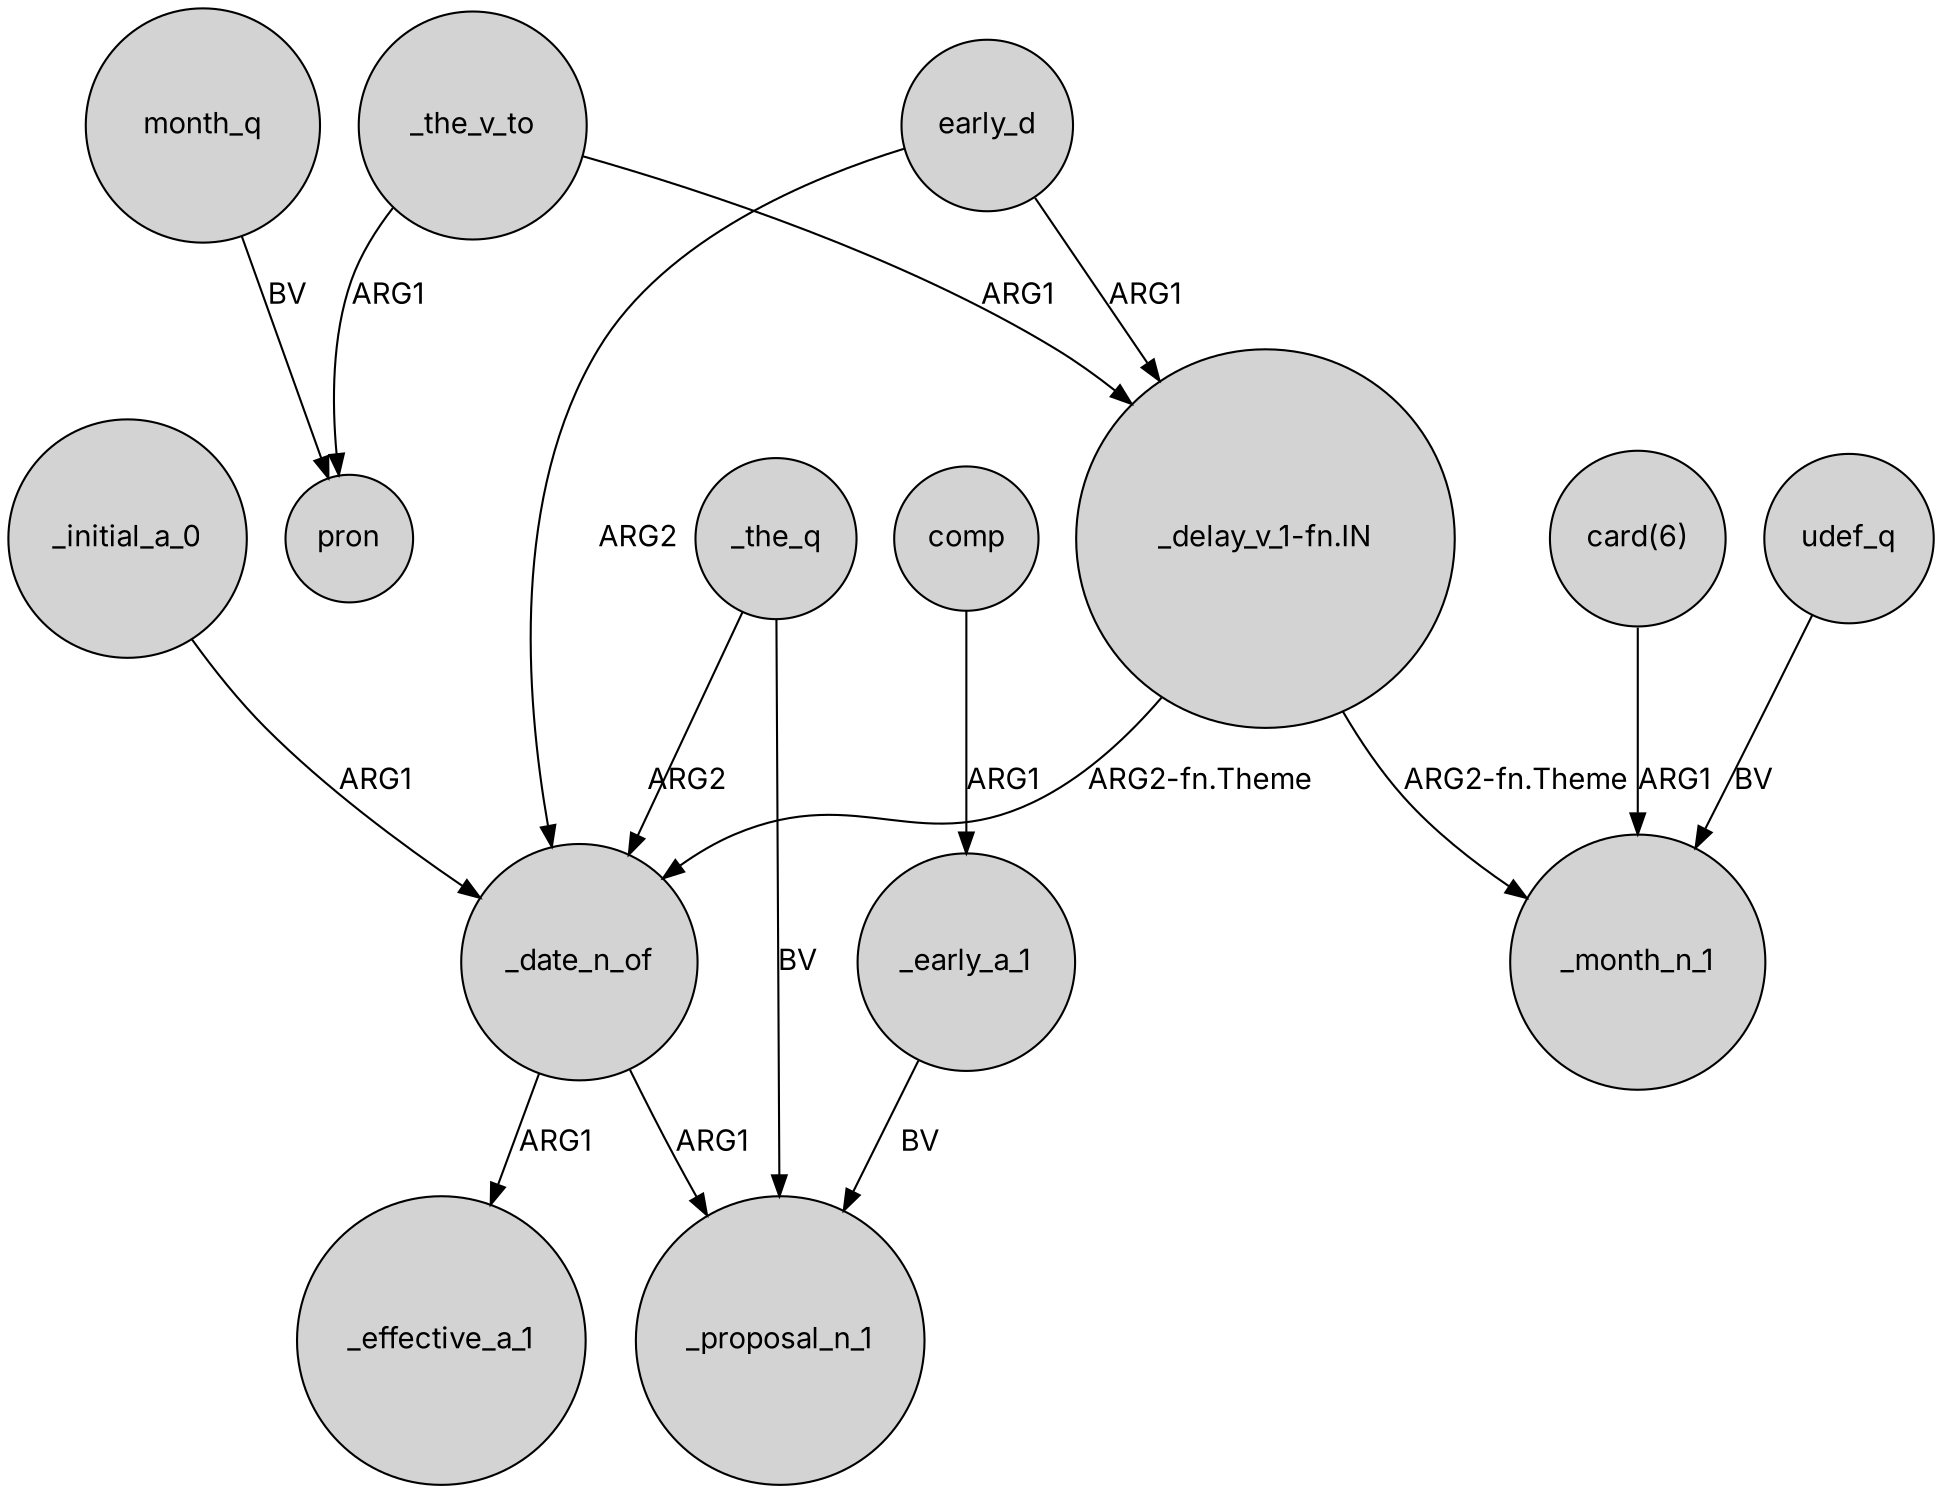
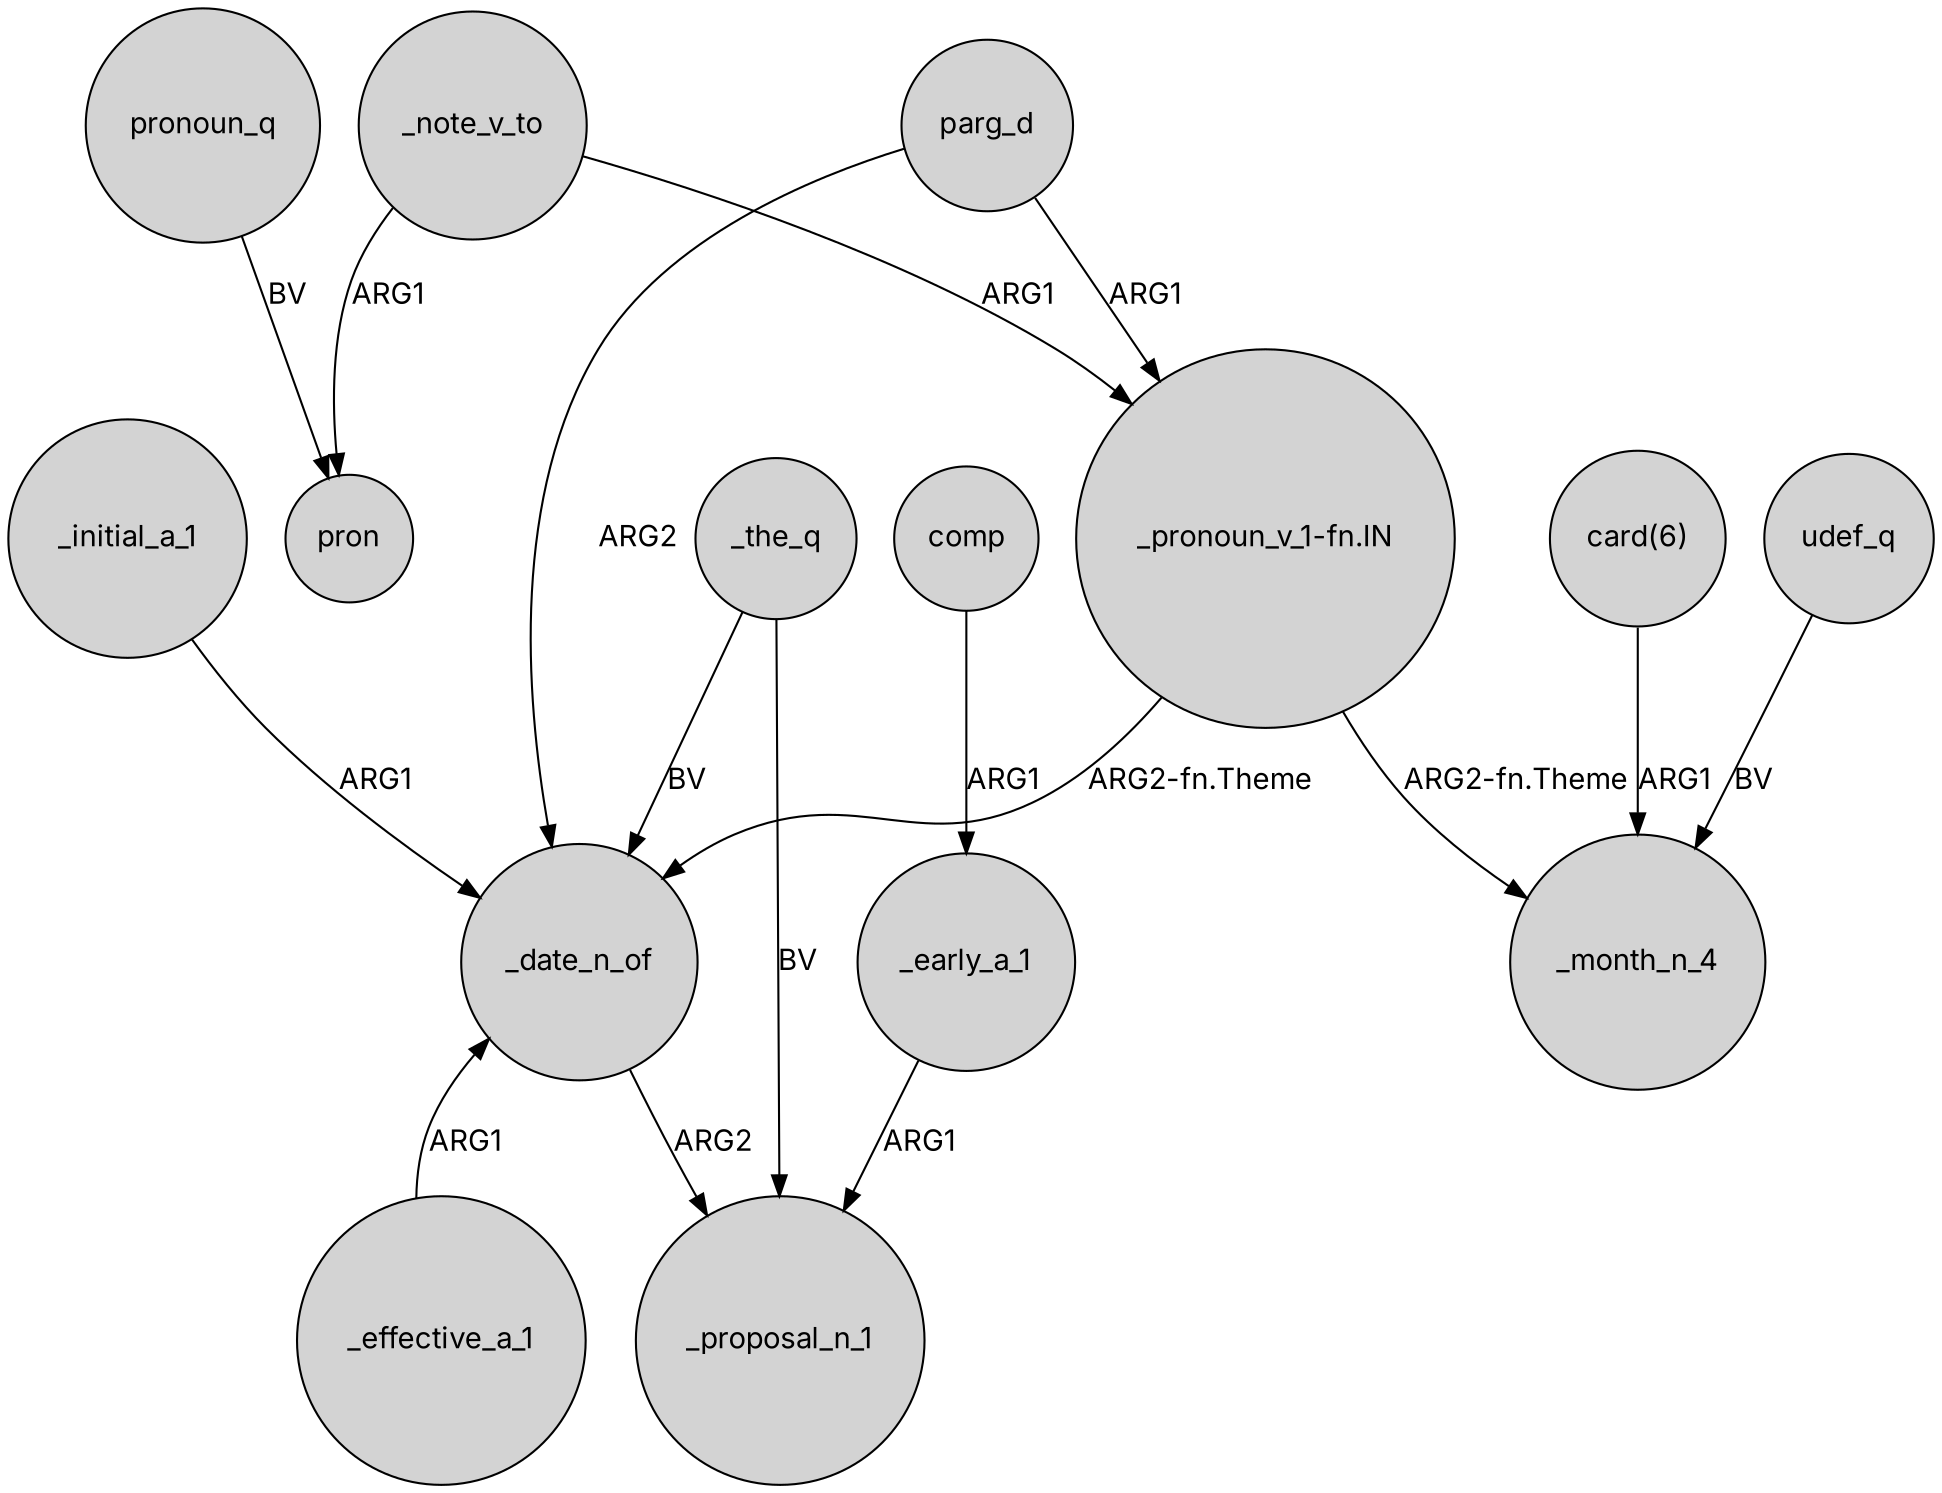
node "month_q": label "month_q" -> "pronoun_q"
node "_the_v_to": label "_the_v_to" -> "_note_v_to"
node "early_d": label "early_d" -> "parg_d"
node "_initial_a_0": label "_initial_a_0" -> "_initial_a_1"
node "_delay_v_1-fn.IN": label "_delay_v_1-fn.IN" -> "_pronoun_v_1-fn.IN"
edge "_the_q" -> "_date_n_of": label "ARG2" -> "BV"
node "_month_n_1": label "_month_n_1" -> "_month_n_4"
edge "_date_n_of" -> "_effective_a_1": reversed
edge "_date_n_of" -> "_proposal_n_1": label "ARG1" -> "ARG2"
edge "_early_a_1" -> "_proposal_n_1": label "BV" -> "ARG1"
